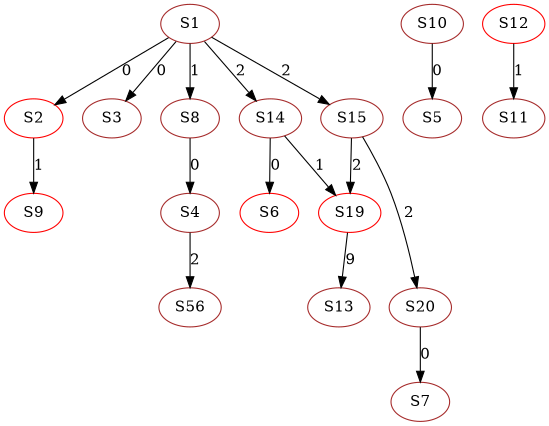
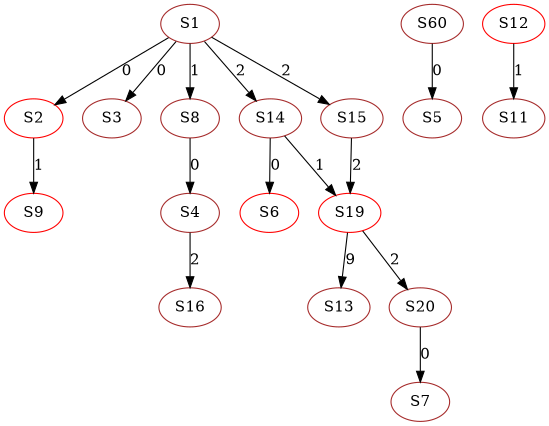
node "S10": label "S10" -> "S60"
edge "S15" -> "S20": now "S19" -> "S20"
node "S56": label "S56" -> "S16"
